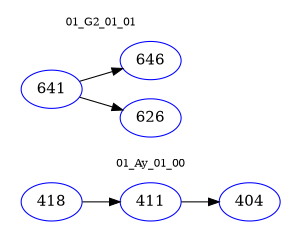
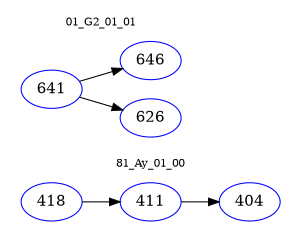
cluster "01_Ay_01_00": label "01_Ay_01_00" -> "81_Ay_01_00"
